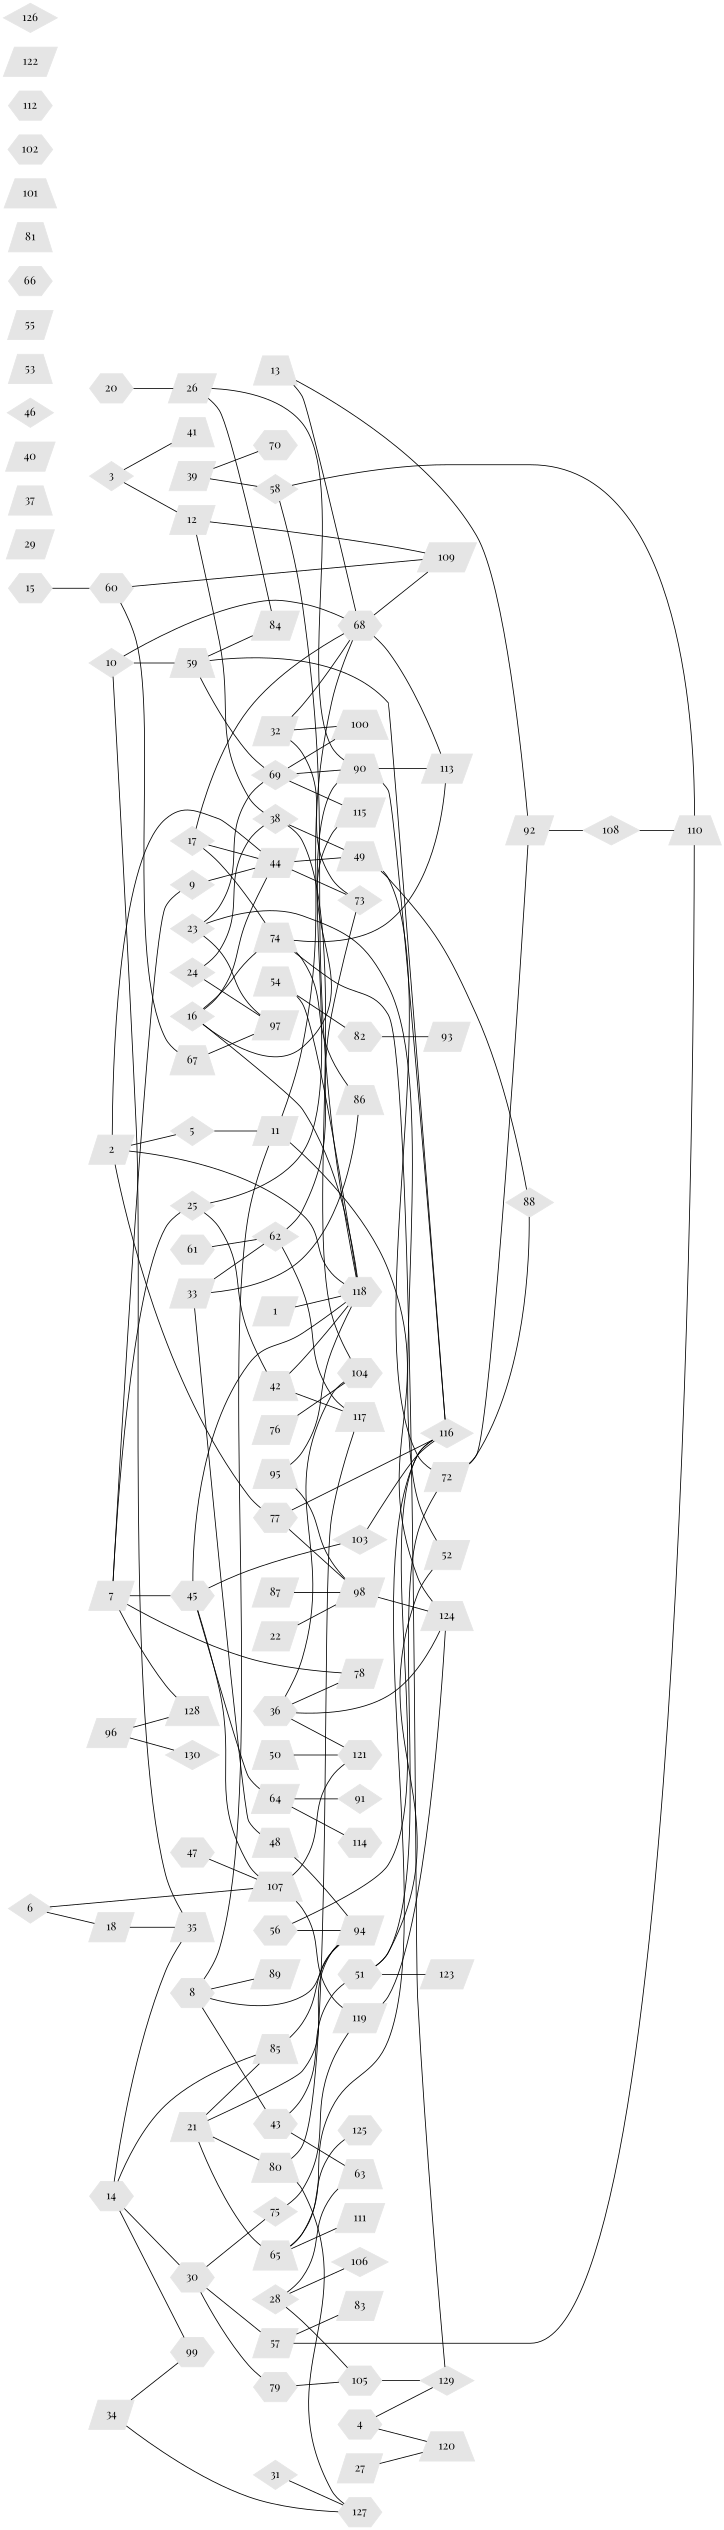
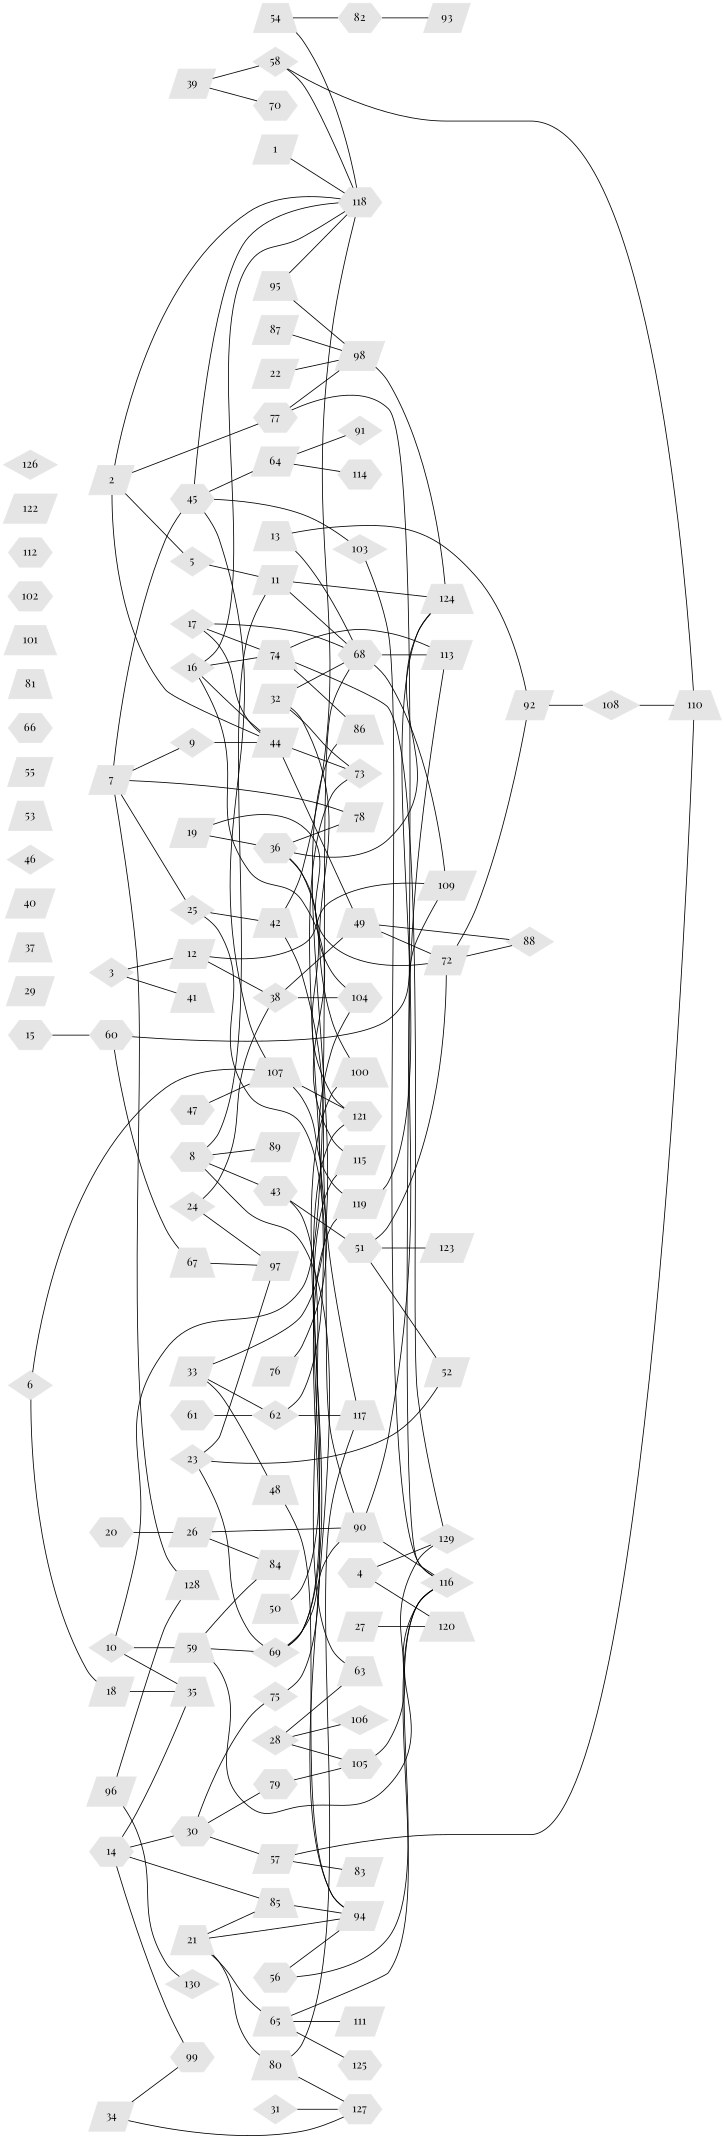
node "19": added
